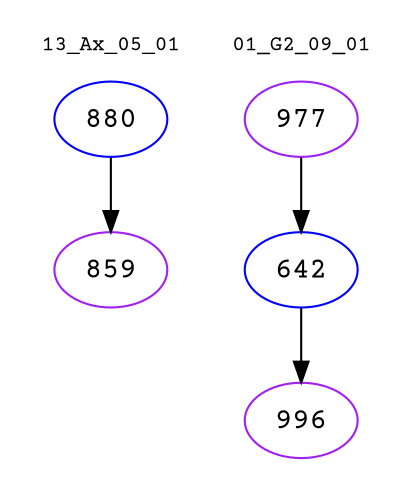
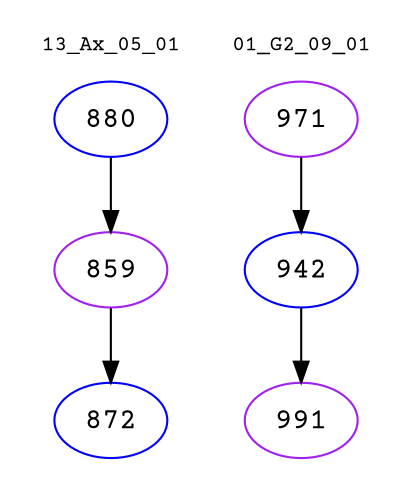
node "977": label "977" -> "971"
node "642": label "642" -> "942"
node "872": added
node "996": label "996" -> "991"
